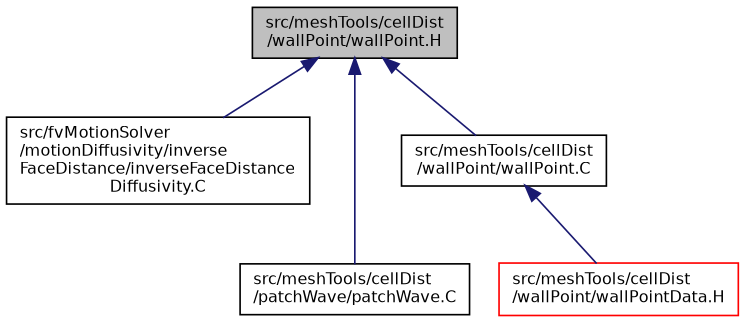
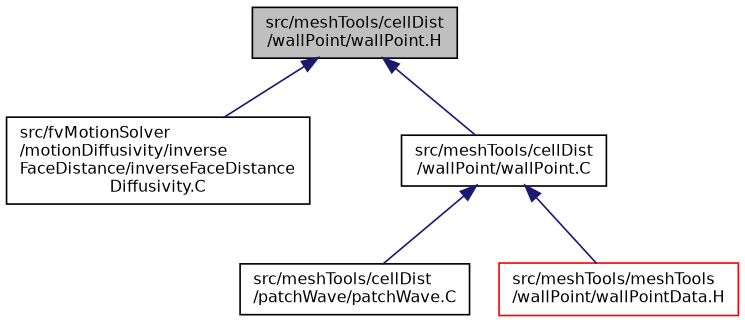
edge "src/meshTools/cellDist /patchWave/patchWave.C" -> "src/meshTools/cellDist /wallPoint/wallPoint.H": now "src/meshTools/cellDist /patchWave/patchWave.C" -> "src/meshTools/cellDist /wallPoint/wallPoint.C"
node "src/meshTools/cellDist /wallPoint/wallPointData.H": label "src/meshTools/cellDist /wallPoint/wallPointData.H" -> "src/meshTools/meshTools /wallPoint/wallPointData.H"
